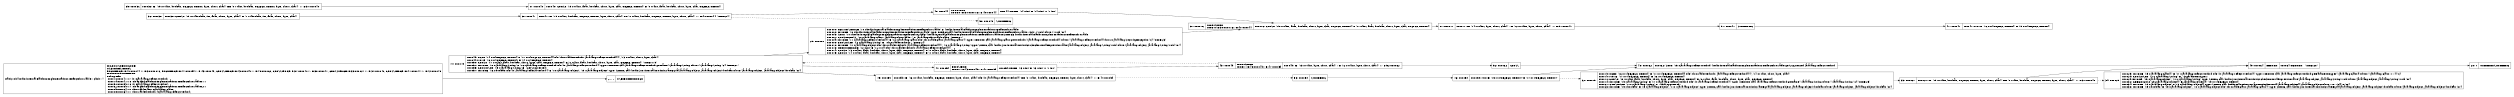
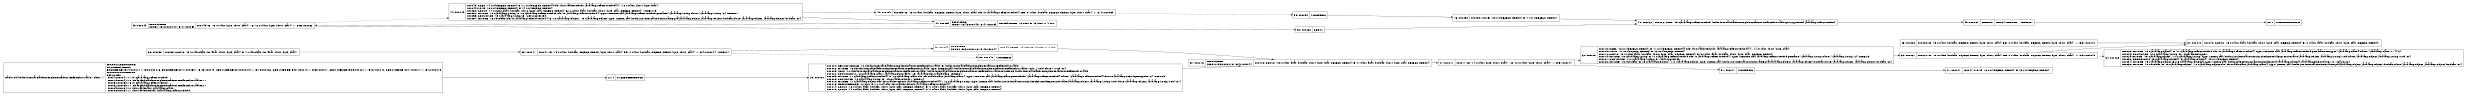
edge "44: 0x004d" -> "29: 0x0000": now "27: ?" -> "29: 0x0000"
node "28: ?": text "MTH_EXIT_SYNTHETIC" -> "MTH_EXIT_BLOCK"
edge "33: 0x0027" -> "49: 0x0064": now "33: 0x0027" -> "37: 0x0040"
edge "46: 0x005d" -> "32: 0x0019": now "31: 0x0017" -> "32: 0x0019"
